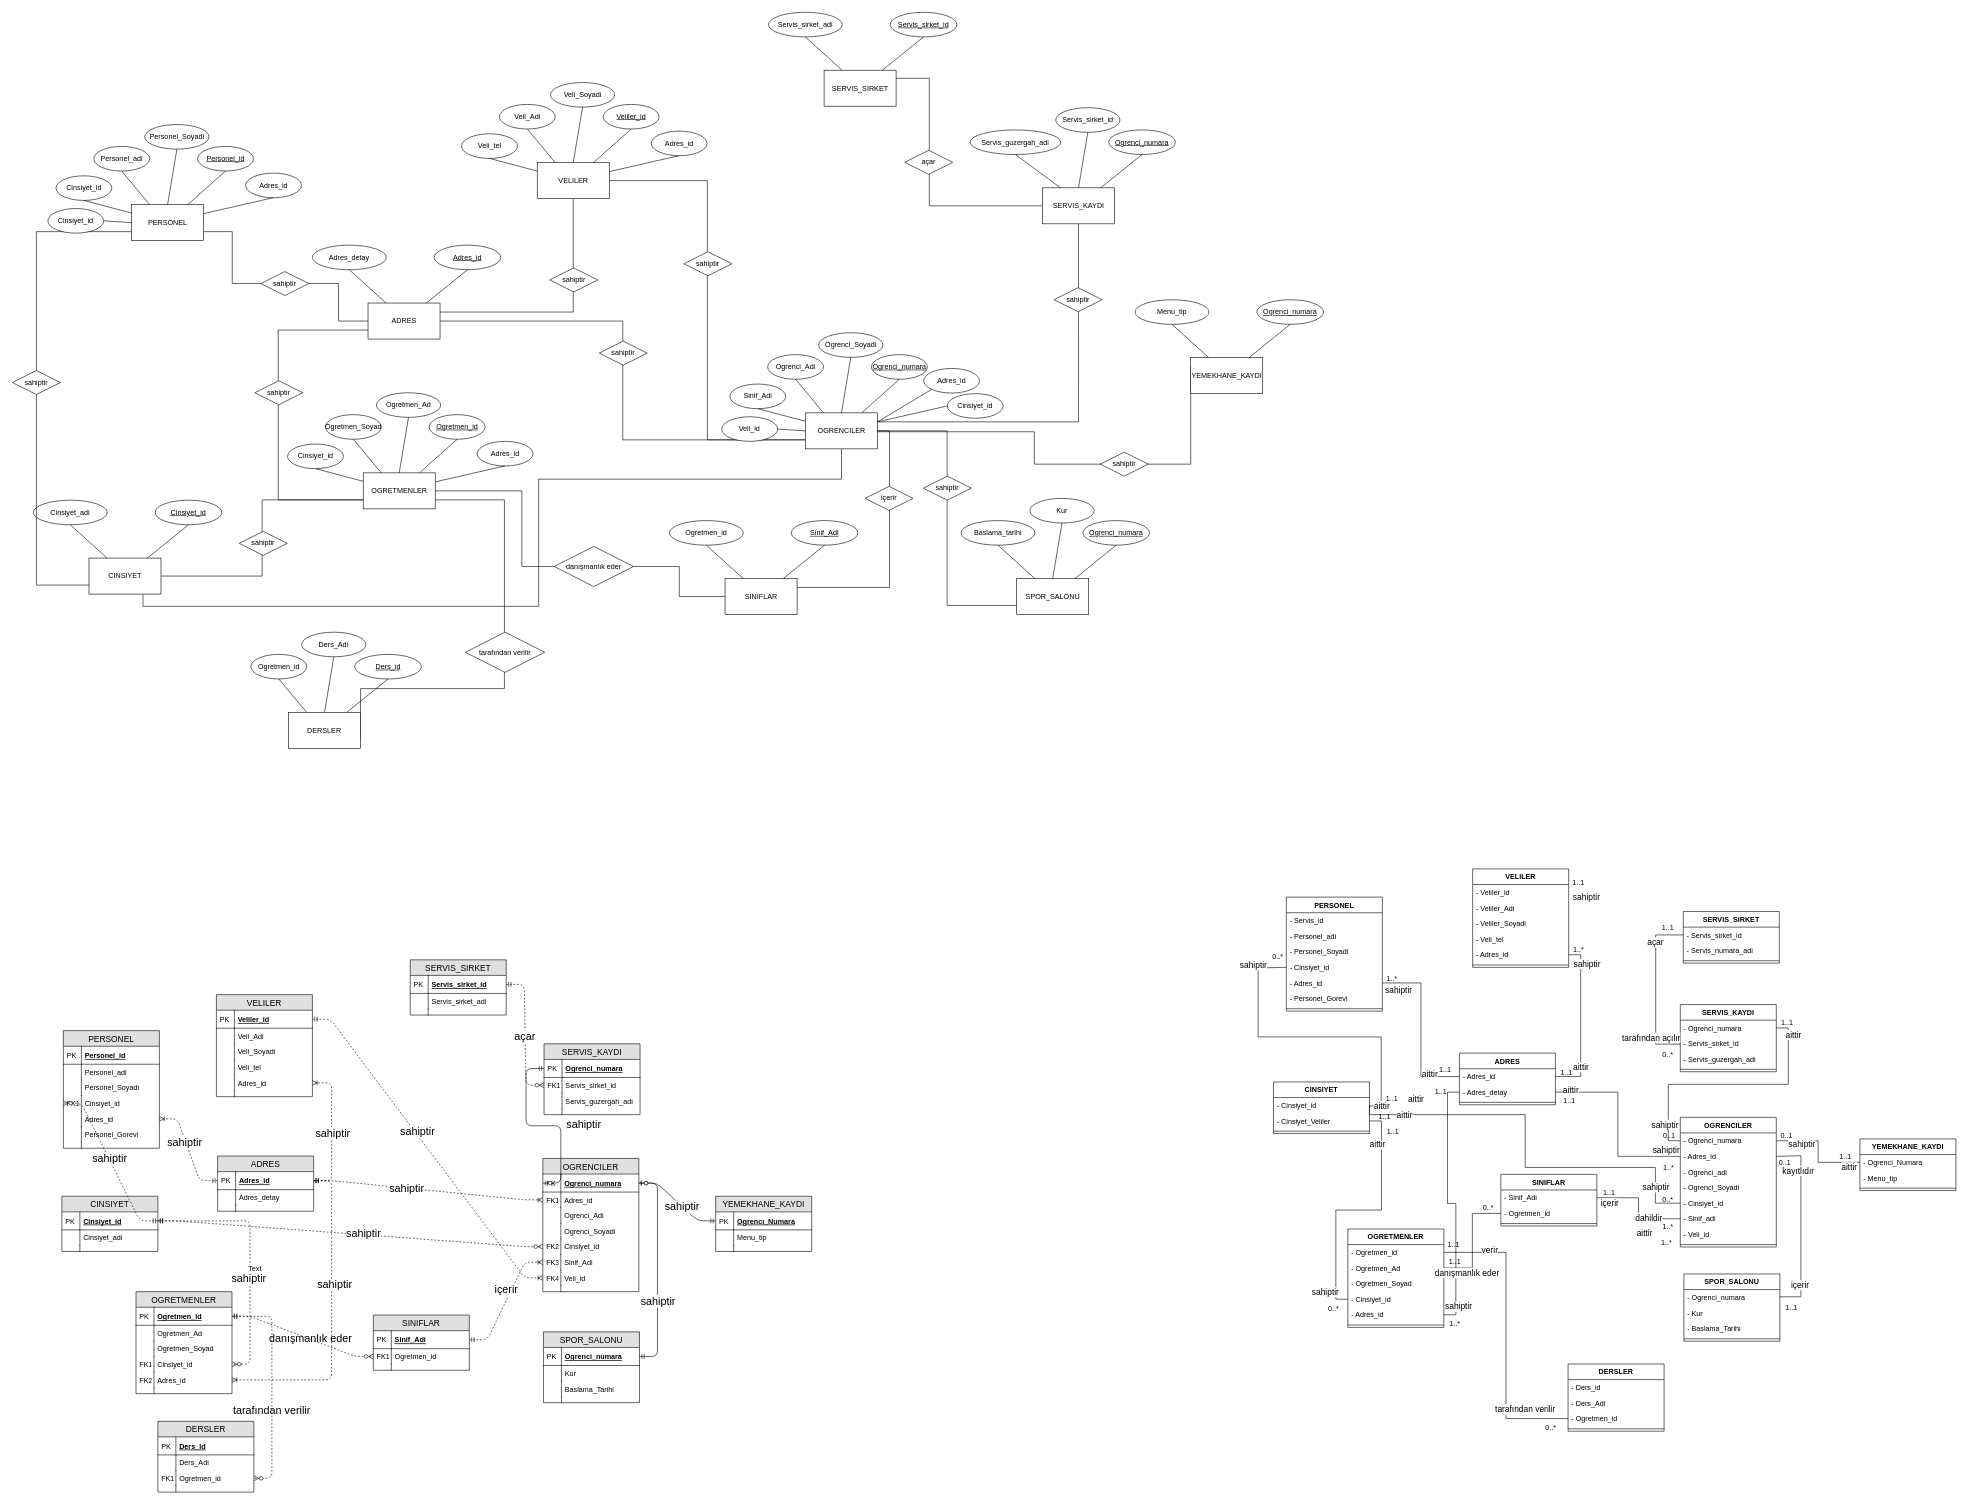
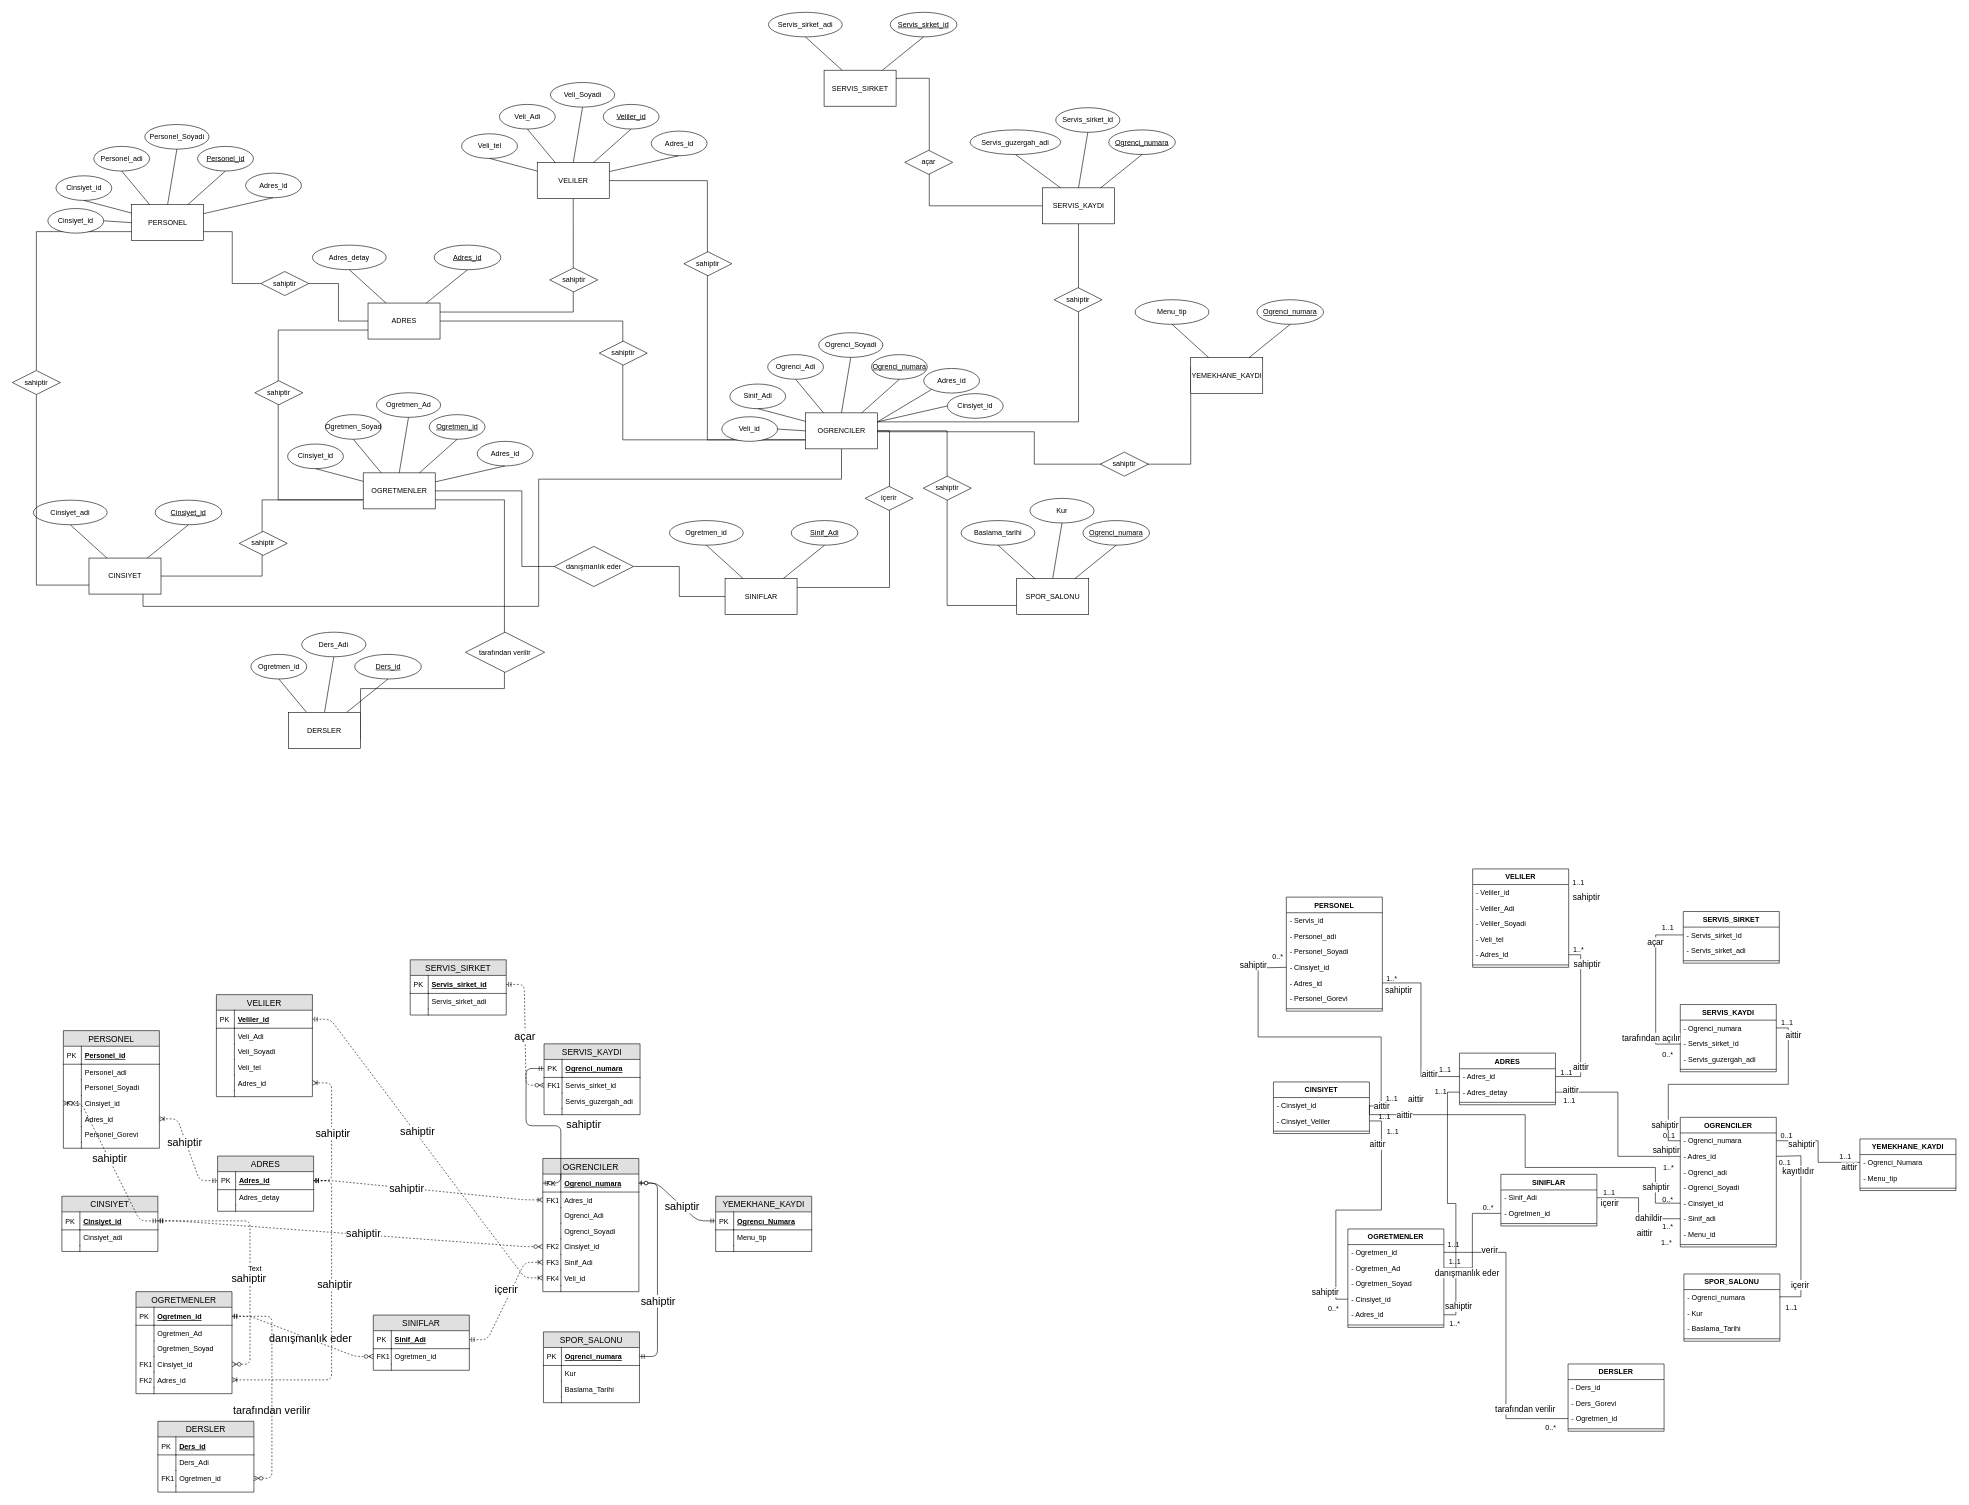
node "- Servis_numara_adi": label "- Servis_numara_adi" -> "- Servis_sirket_adi"
node "- Veli_id": label "- Veli_id" -> "- Menu_id"
node "- Ders_Adi": label "- Ders_Adi" -> "- Ders_Gorevi"
